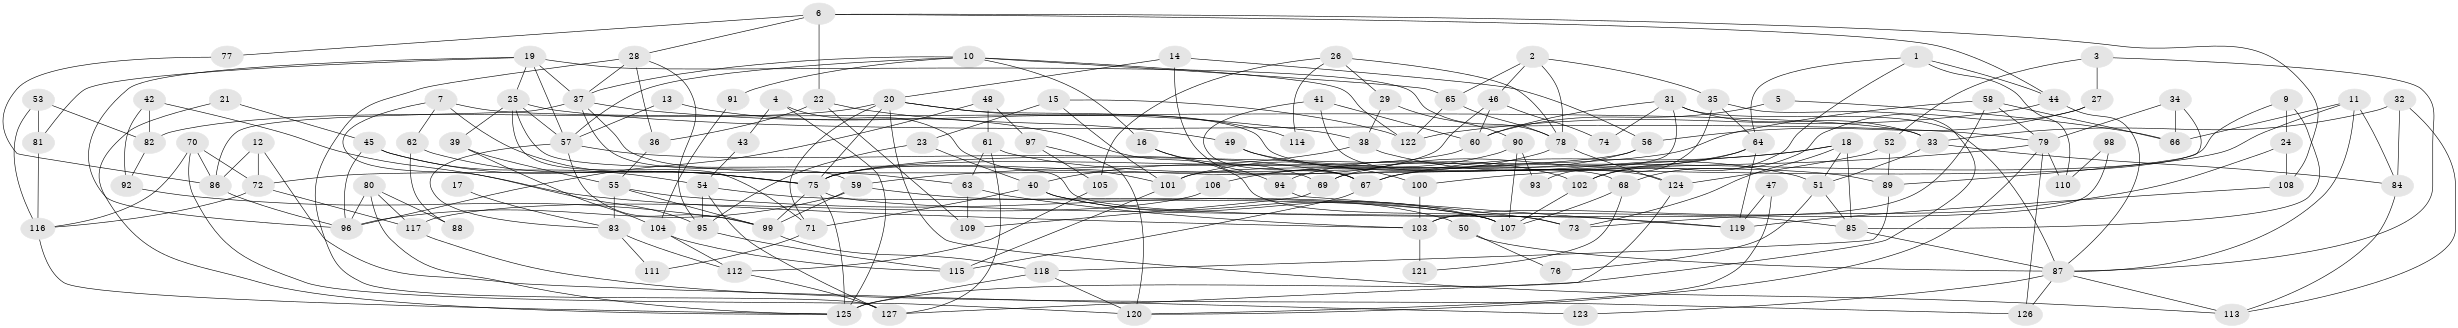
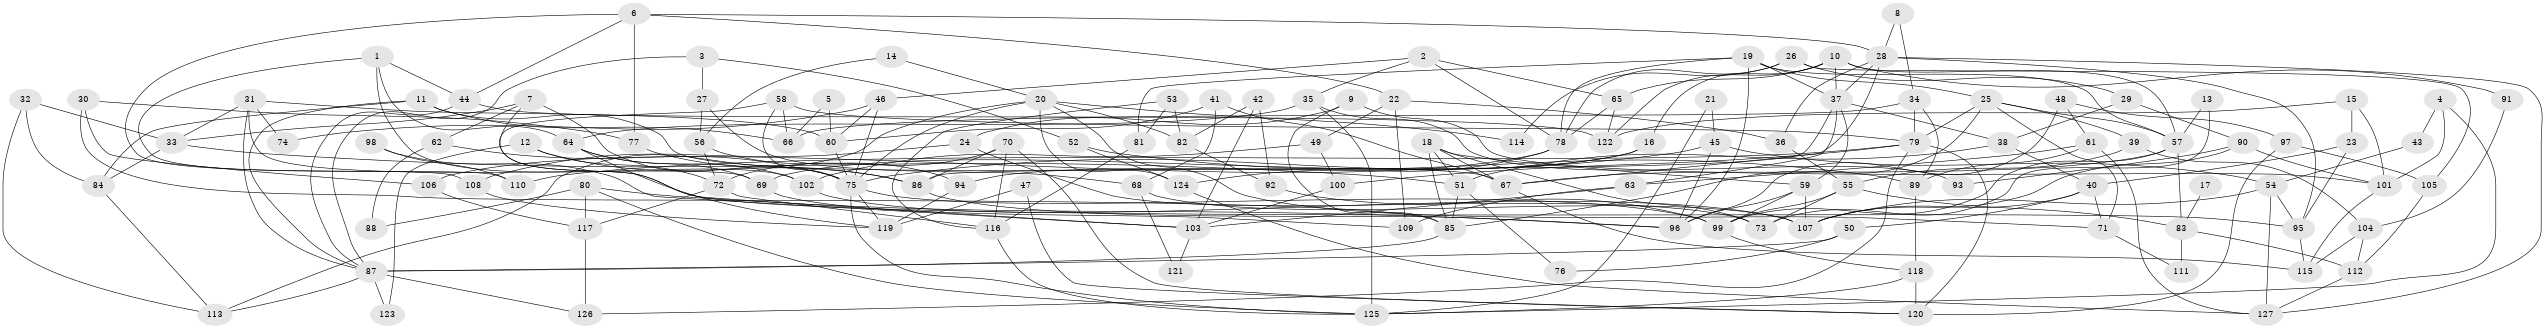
node "8": added
node "30": added
edge "14" -- "67": now "28" -- "67"
